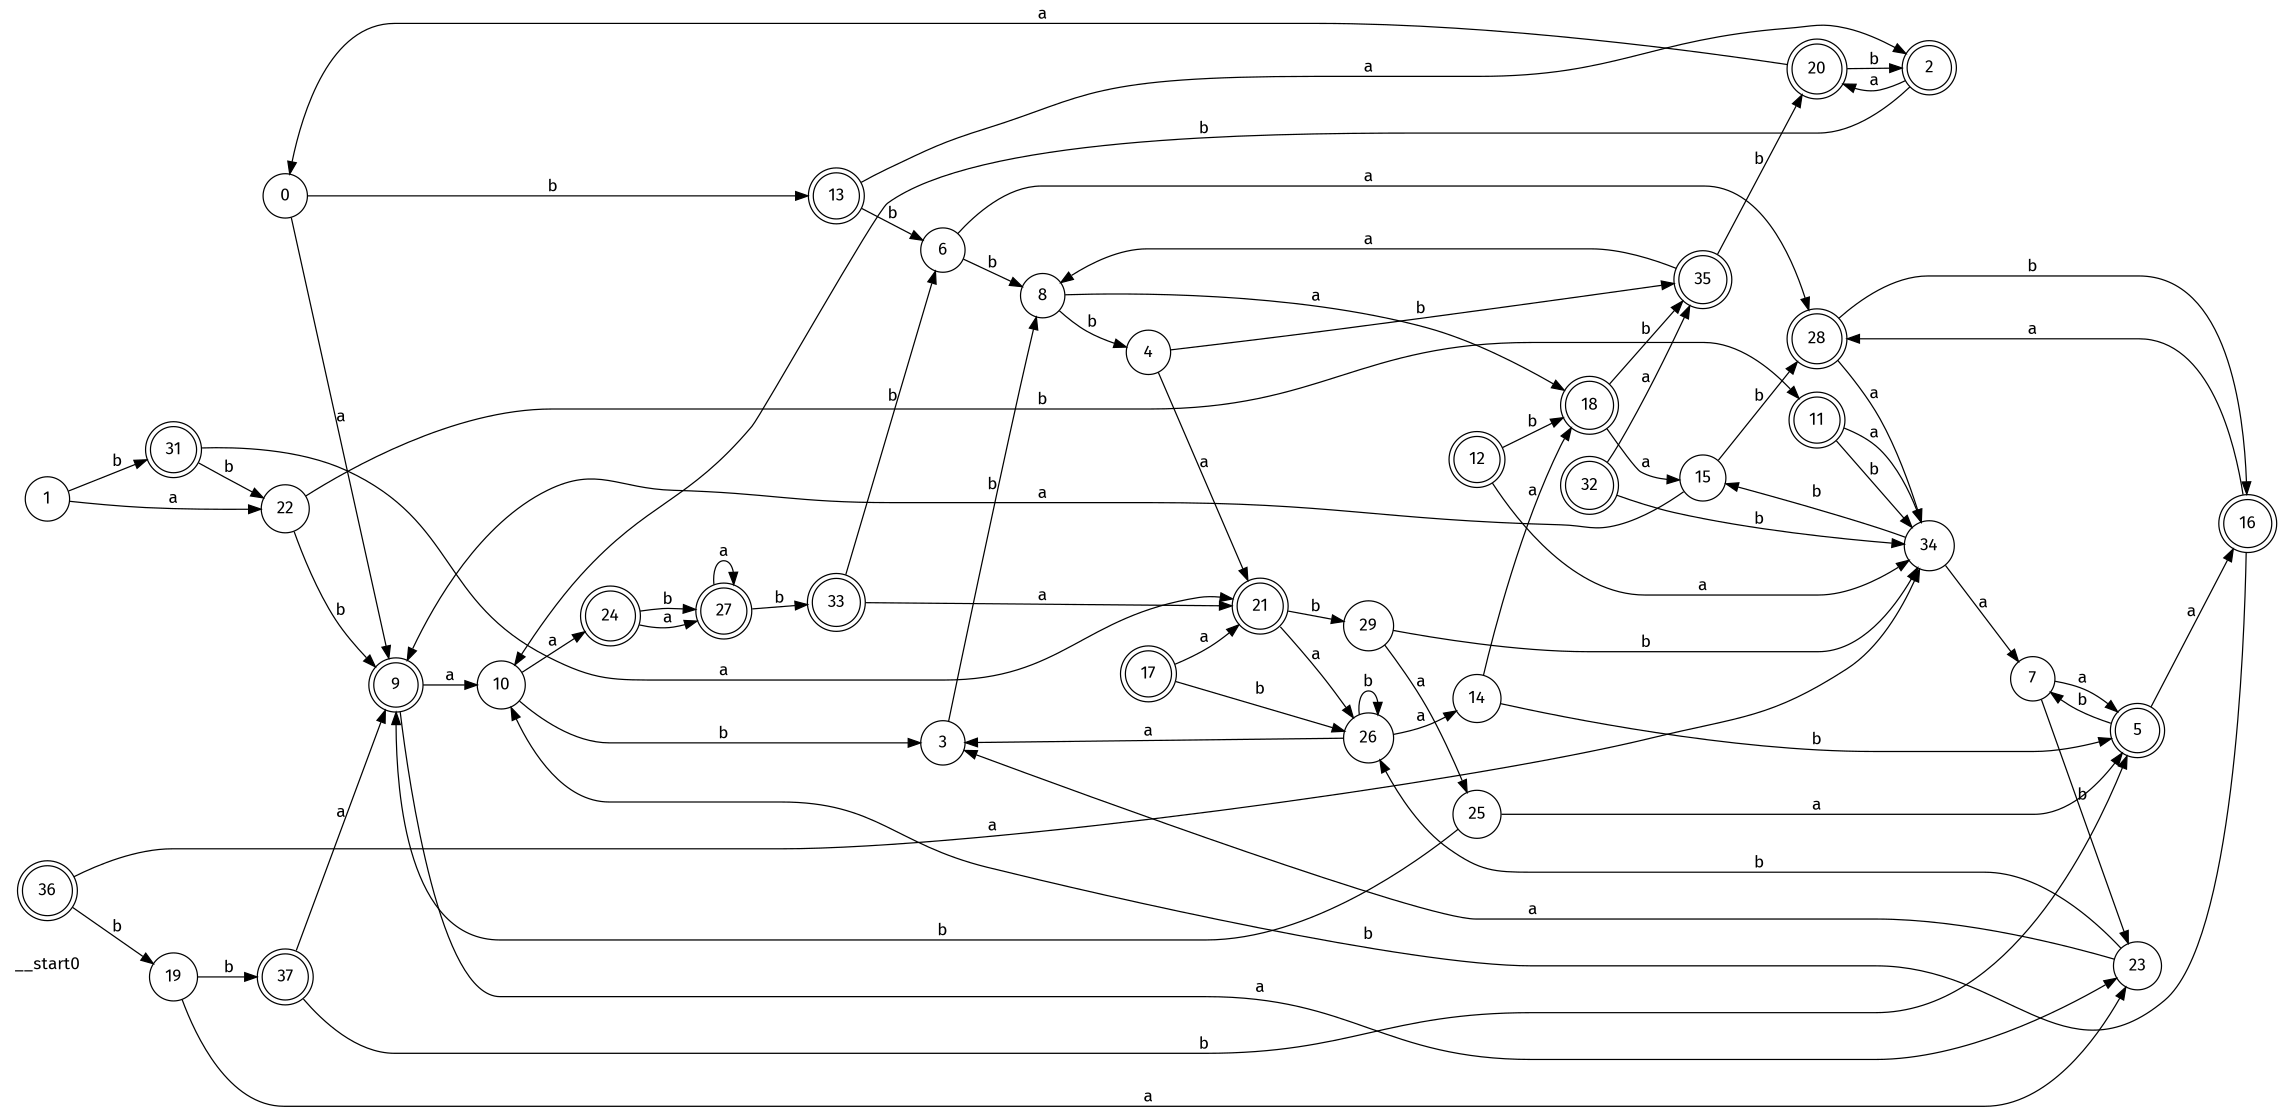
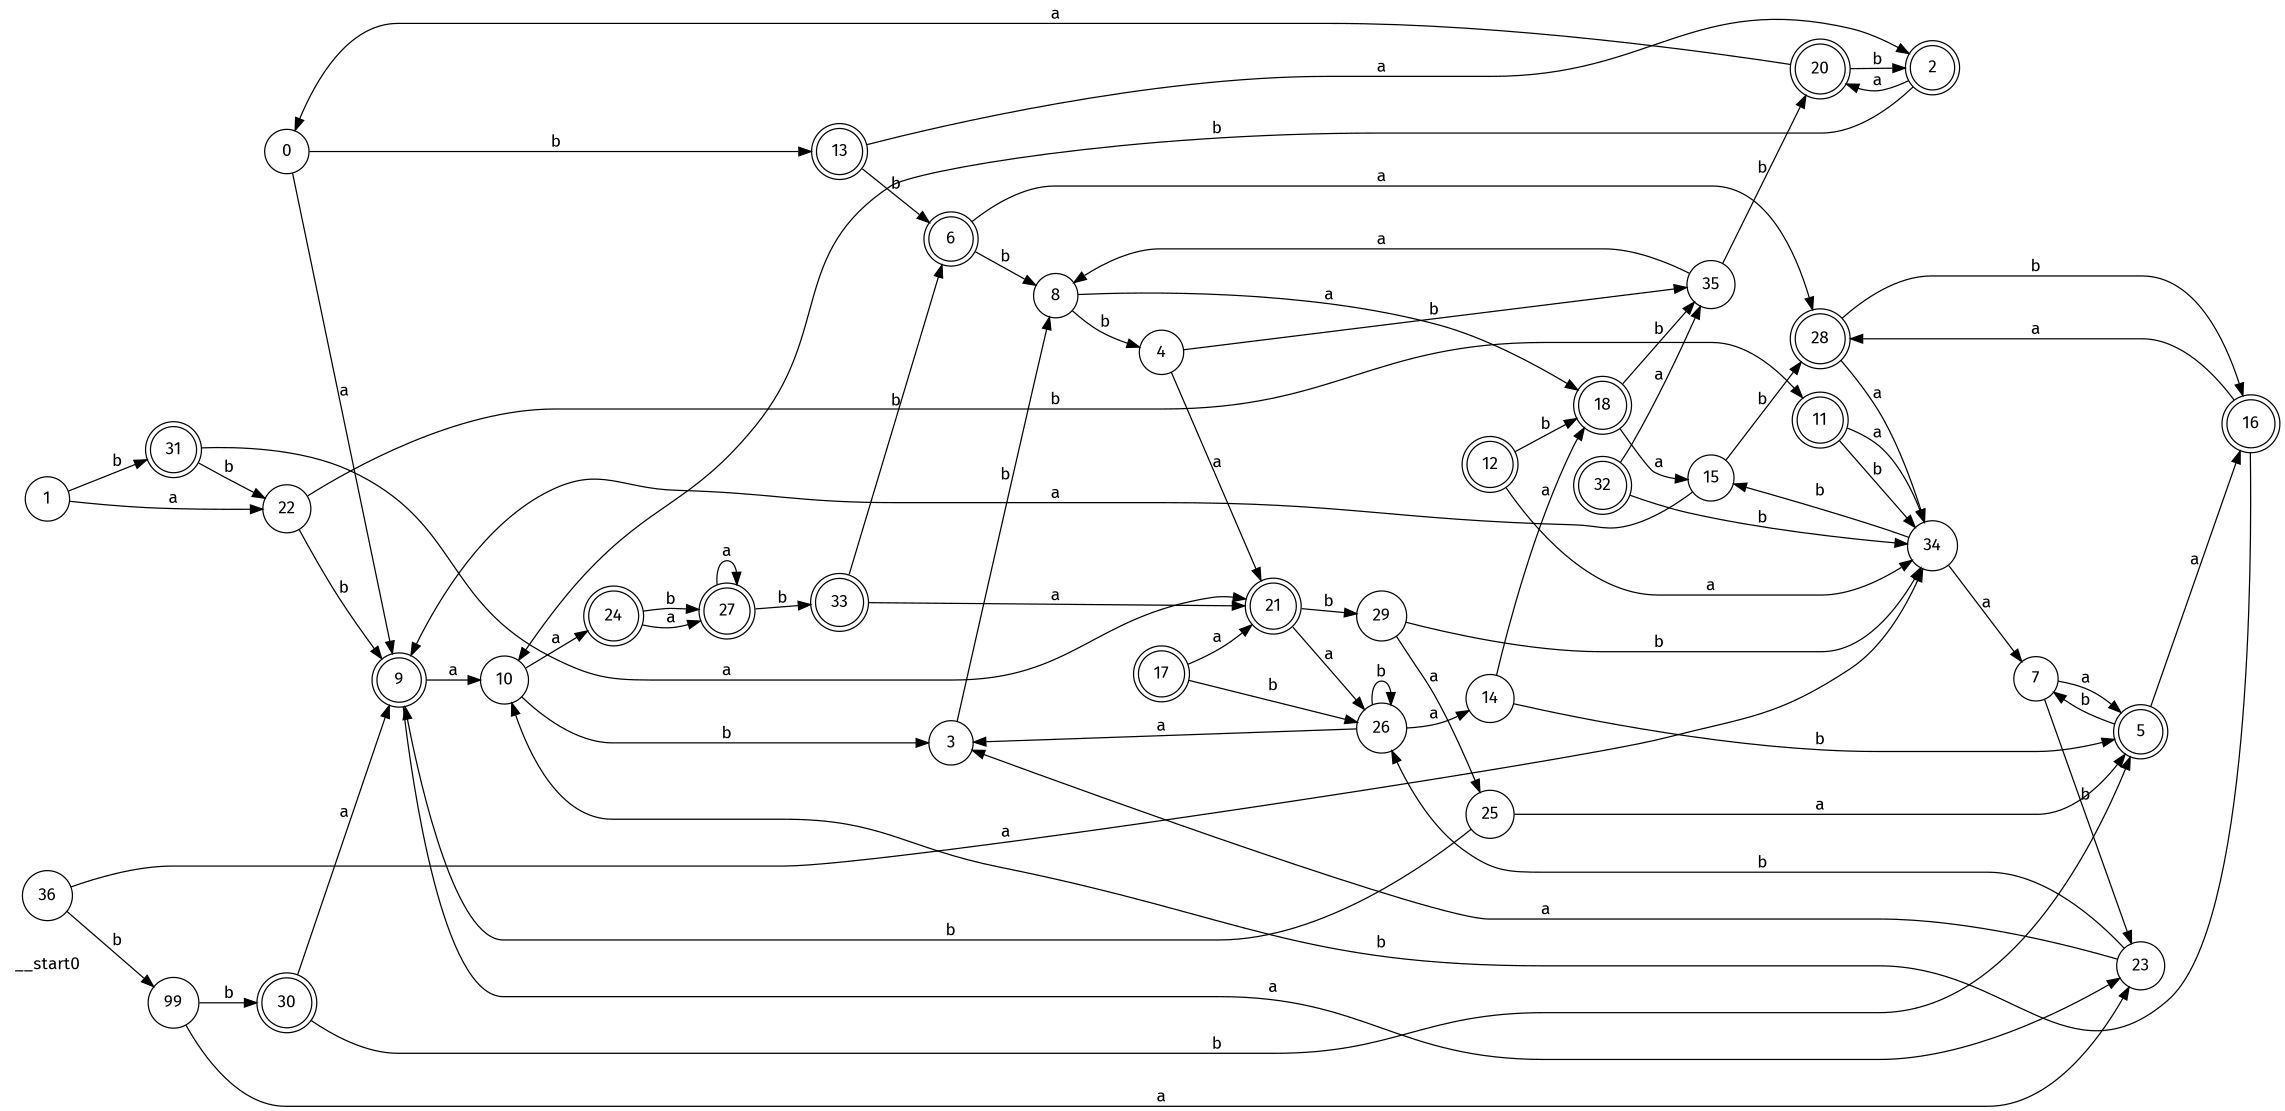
node "6": shape circle -> doublecircle
node "35": shape doublecircle -> circle
node "36": shape doublecircle -> circle
node "19": label "19" -> "99"
node "37": label "37" -> "30"
